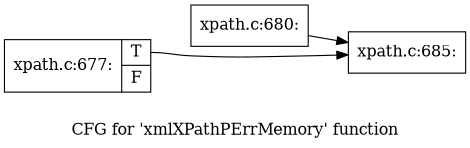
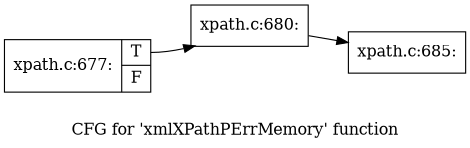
edge "xpath.c:677:" -> "xpath.c:685:": now "xpath.c:677:" -> "xpath.c:680:"
